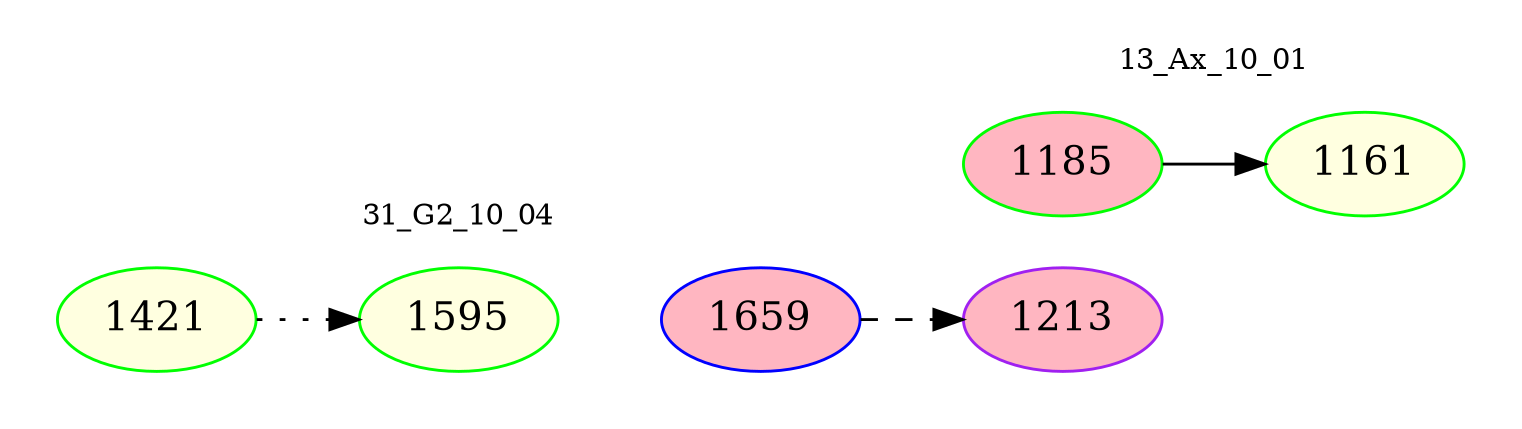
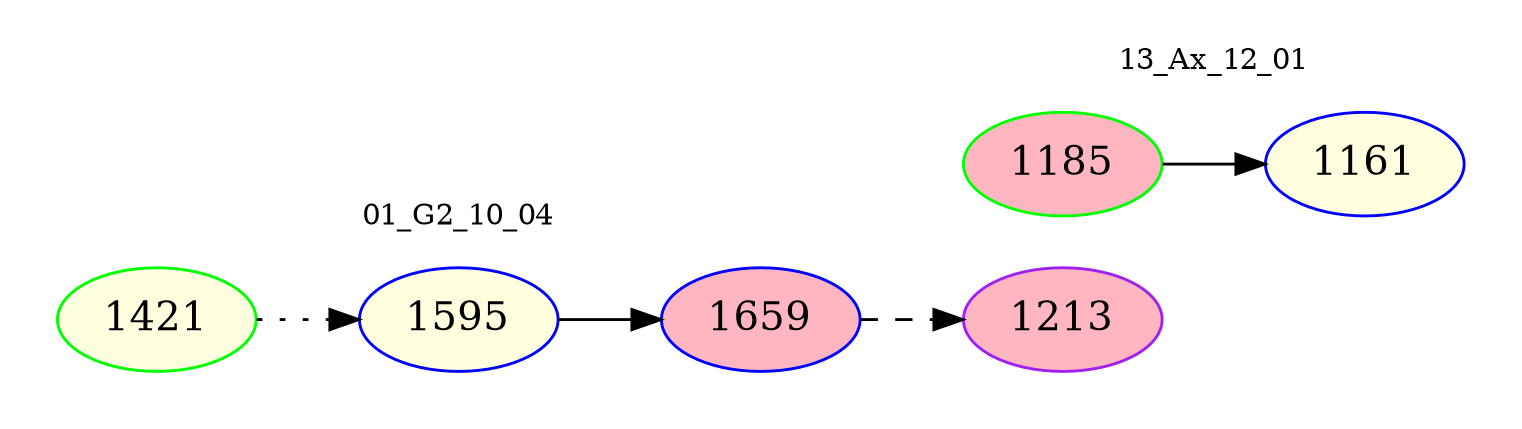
cluster "13_Ax_10_01": label "13_Ax_10_01" -> "13_Ax_12_01"
node "1161": color green -> blue
cluster "31_G2_10_04": label "31_G2_10_04" -> "01_G2_10_04"
node "1595": color green -> blue
edge "1595" -> "1659": added
